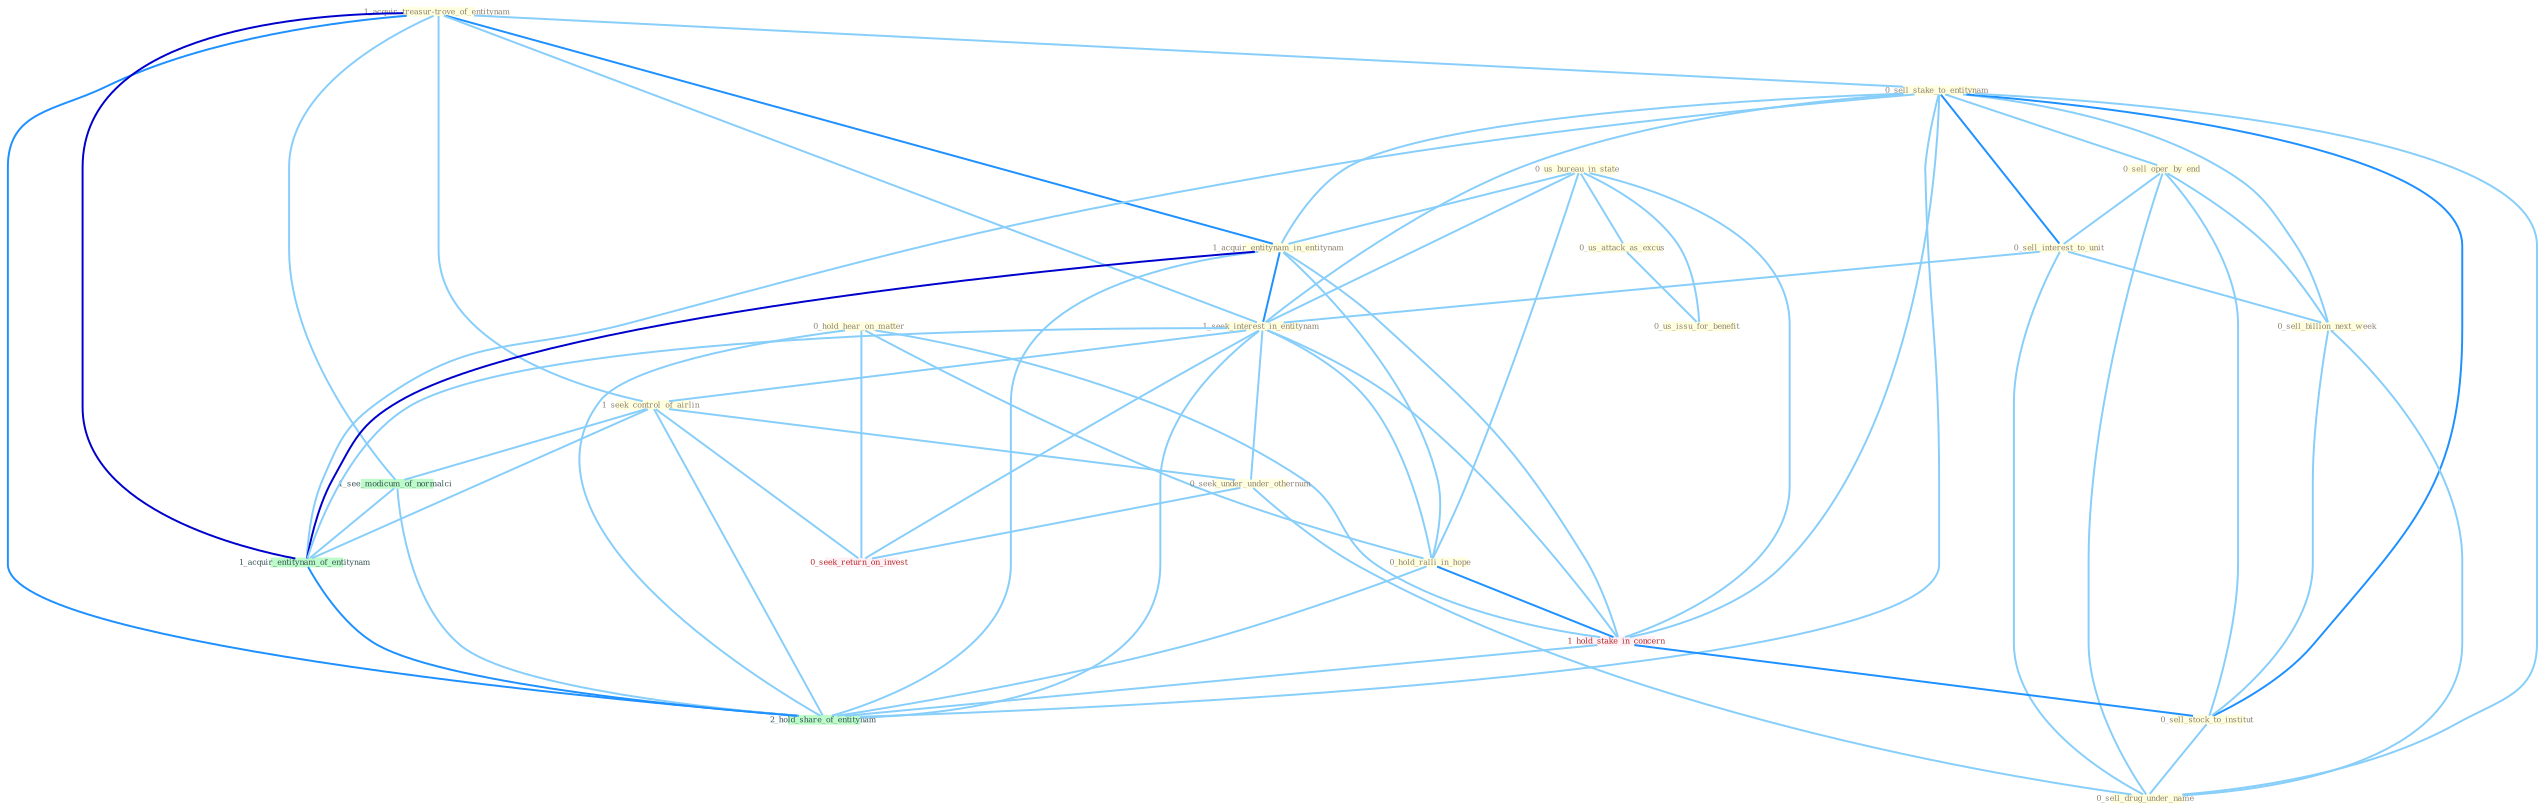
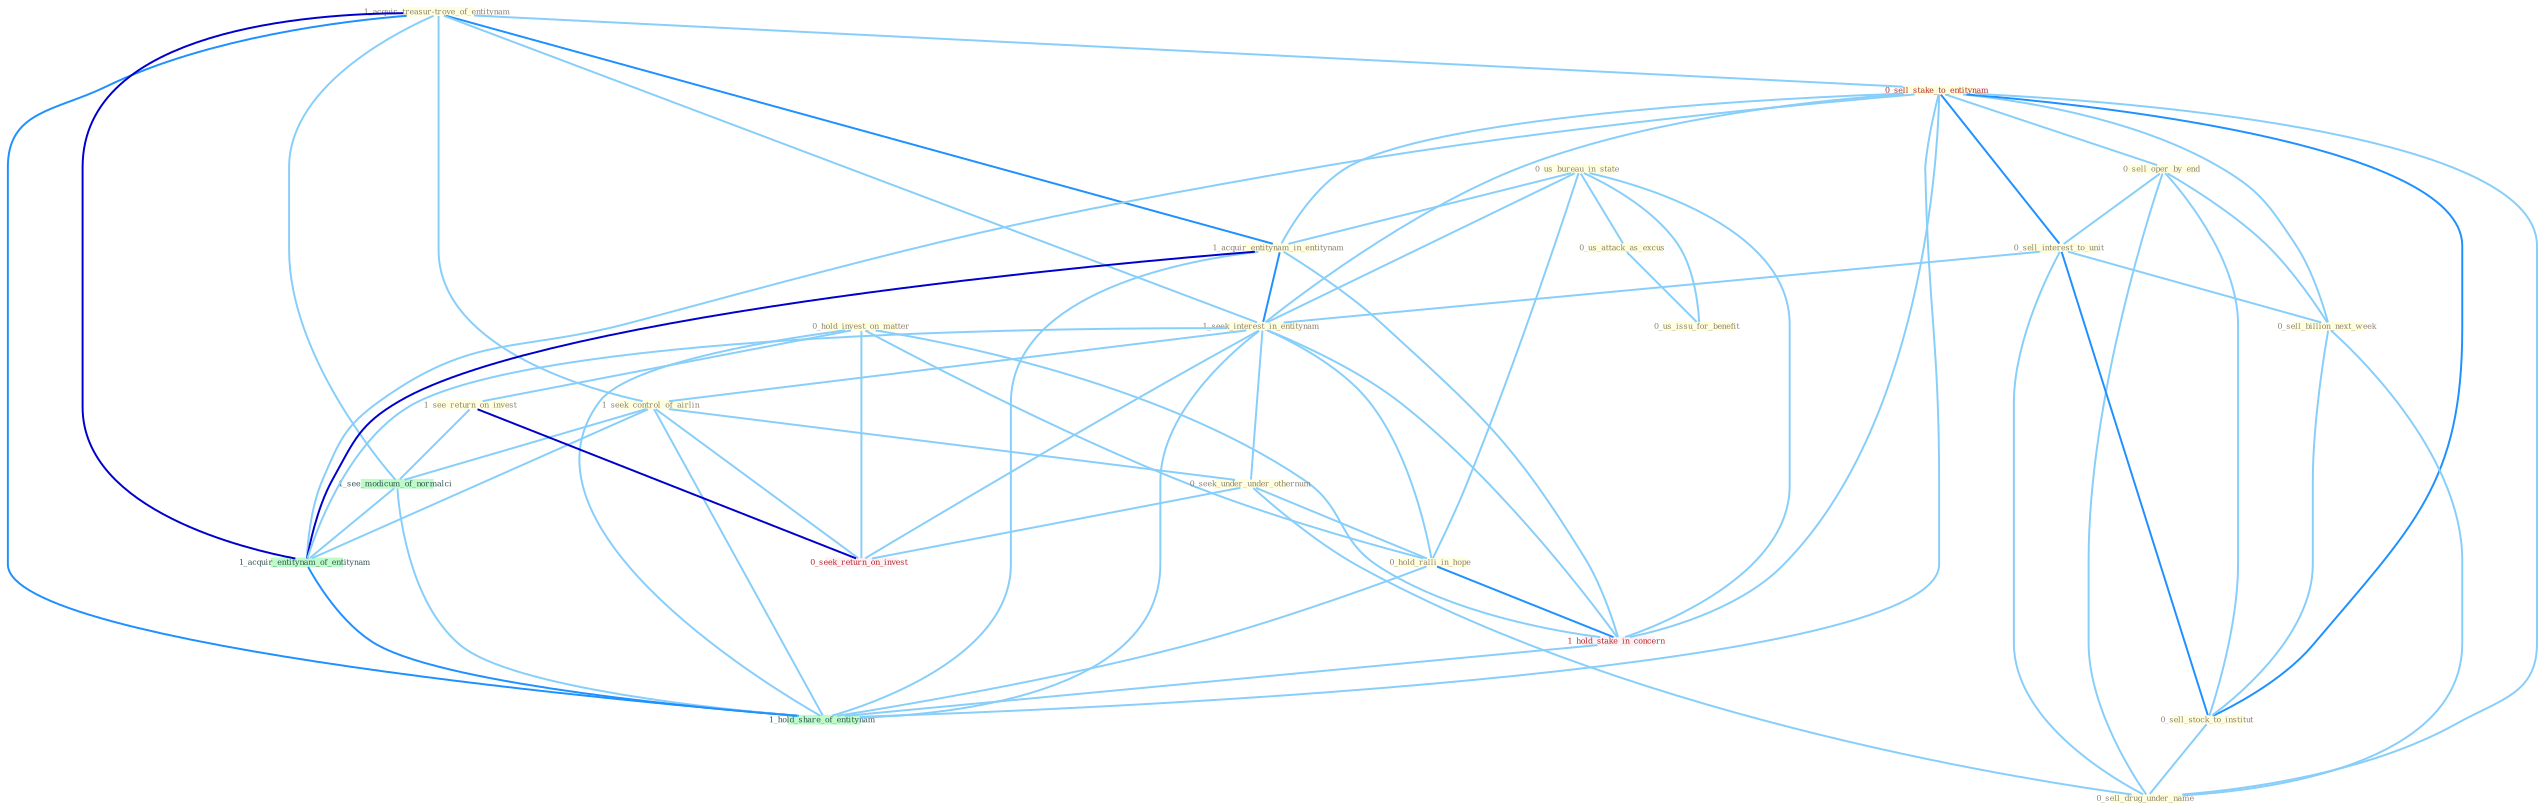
node "0_sell_stake_to_entitynam": fontcolor #8b7d6b -> #b22222
node "0_hold_hear_on_matter": label "0_hold_hear_on_matter" -> "0_hold_invest_on_matter"
edge "1_acquir_entitynam_in_entitynam" -- "0_hold_ralli_in_hope": now "0_seek_under_under_othernum" -- "0_hold_ralli_in_hope"
node "1_see_return_on_invest": added
edge "1_hold_stake_in_concern" -- "0_sell_stock_to_institut": now "0_sell_interest_to_unit" -- "0_sell_stock_to_institut"
node "2_hold_share_of_entitynam": label "2_hold_share_of_entitynam" -> "1_hold_share_of_entitynam"
